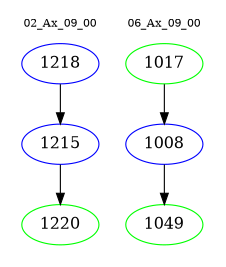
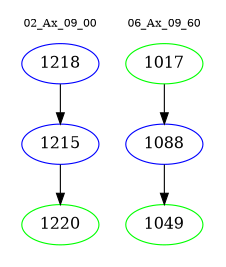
cluster "06_Ax_09_00": label "06_Ax_09_00" -> "06_Ax_09_60"
node "1008": label "1008" -> "1088"
